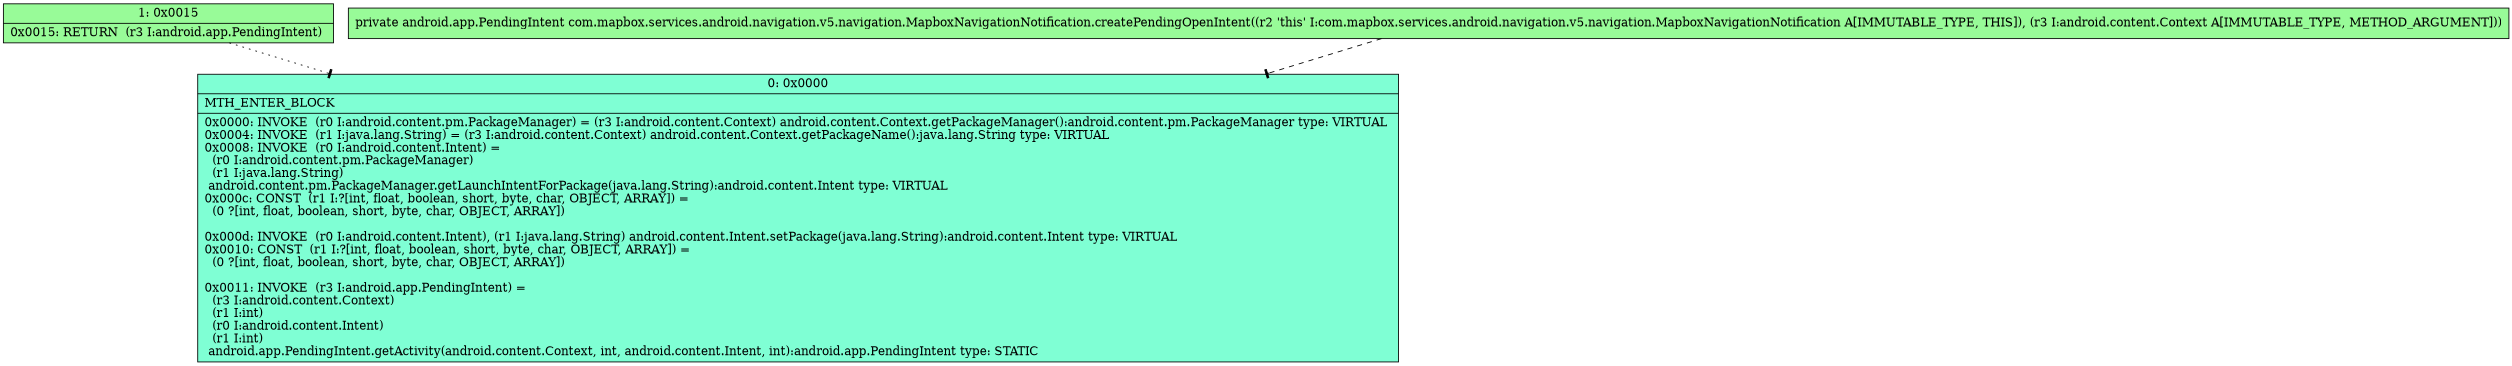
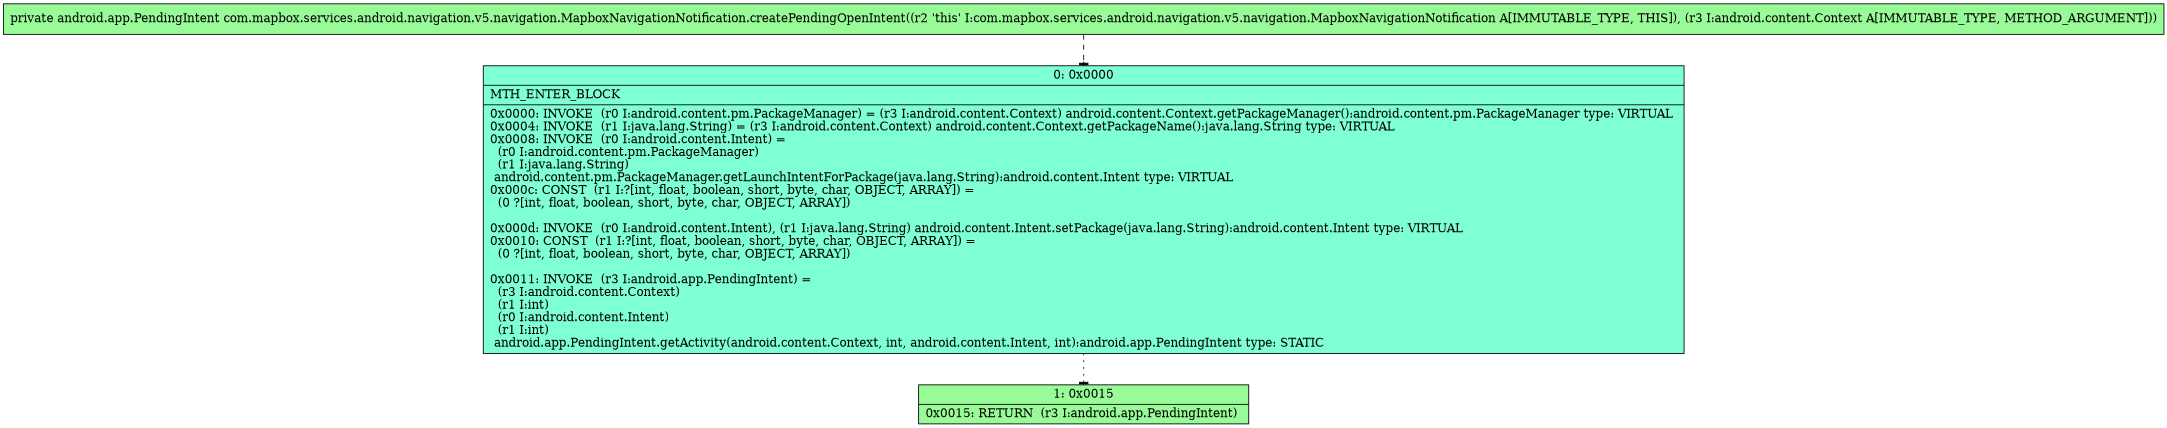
edge "1: 0x0015" -> "0: 0x0000": reversed
